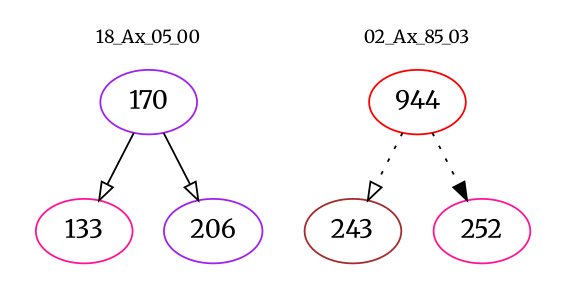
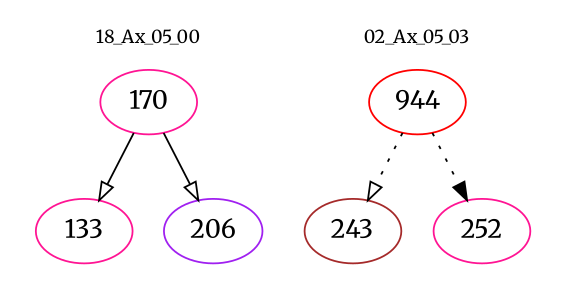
cluster "02_Ax_85_03": label "02_Ax_85_03" -> "02_Ax_05_03"
node "170": color purple -> deeppink
